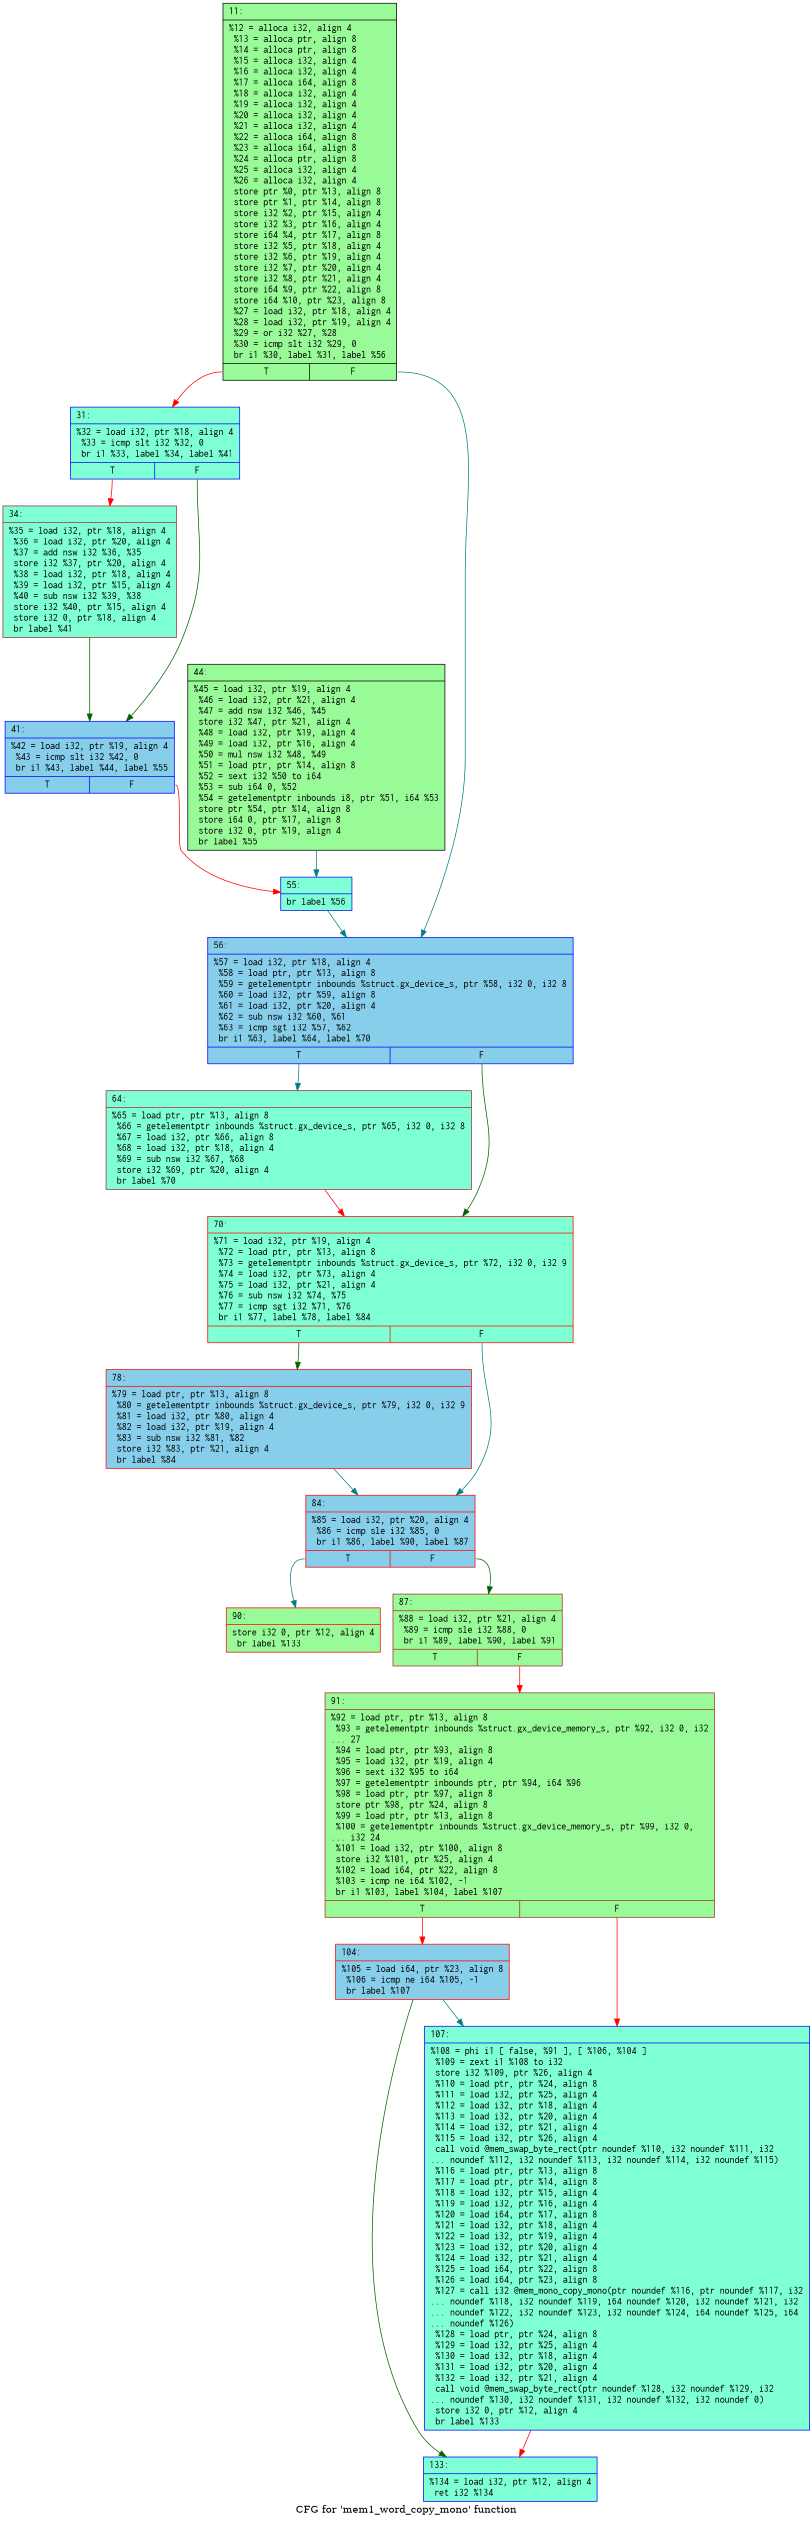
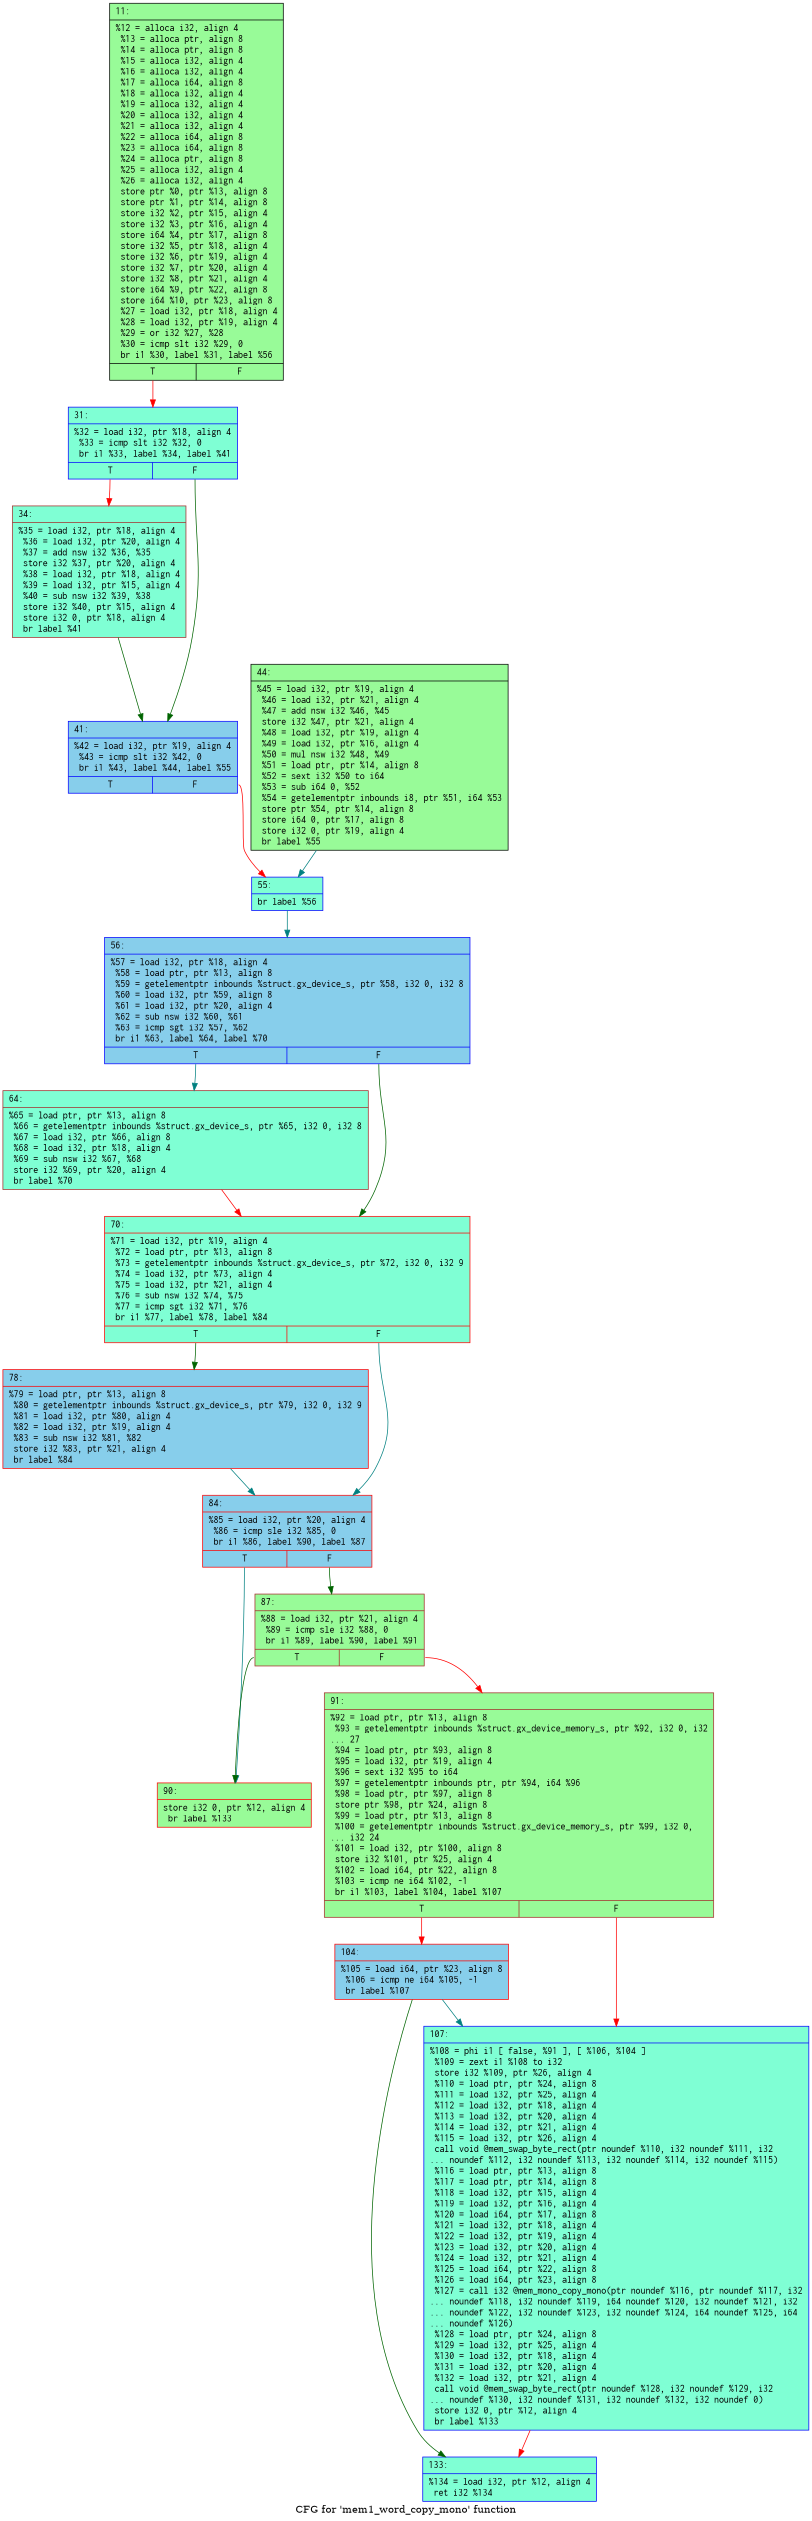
edge "11:" -> "56:": removed
edge "87:" -> "90:": added
